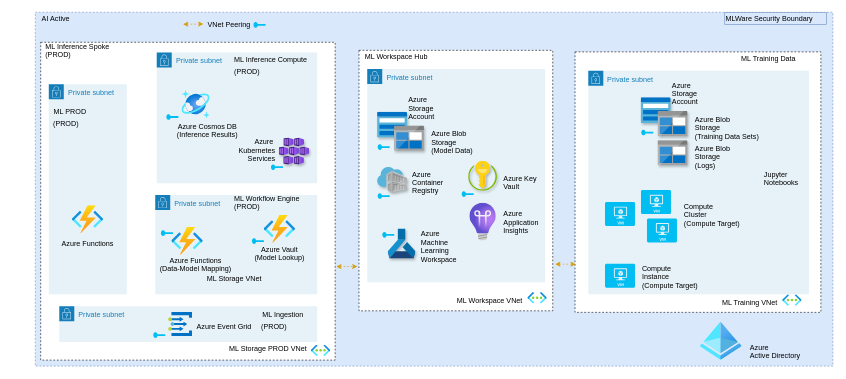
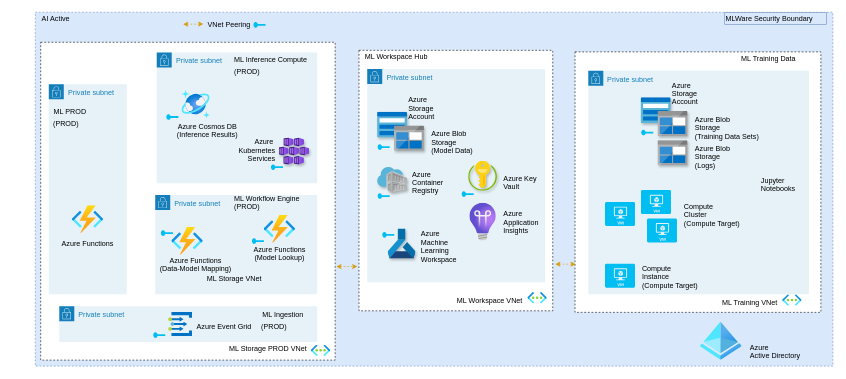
node "ML Inference Spoke (PROD)": removed
node "Jupyter Notebooks": moved (784, 178) -> (781, 184)
node "Azure Vault (Model Lookup)": label "Azure Vault (Model Lookup)" -> "Azure Functions (Model Lookup)"
